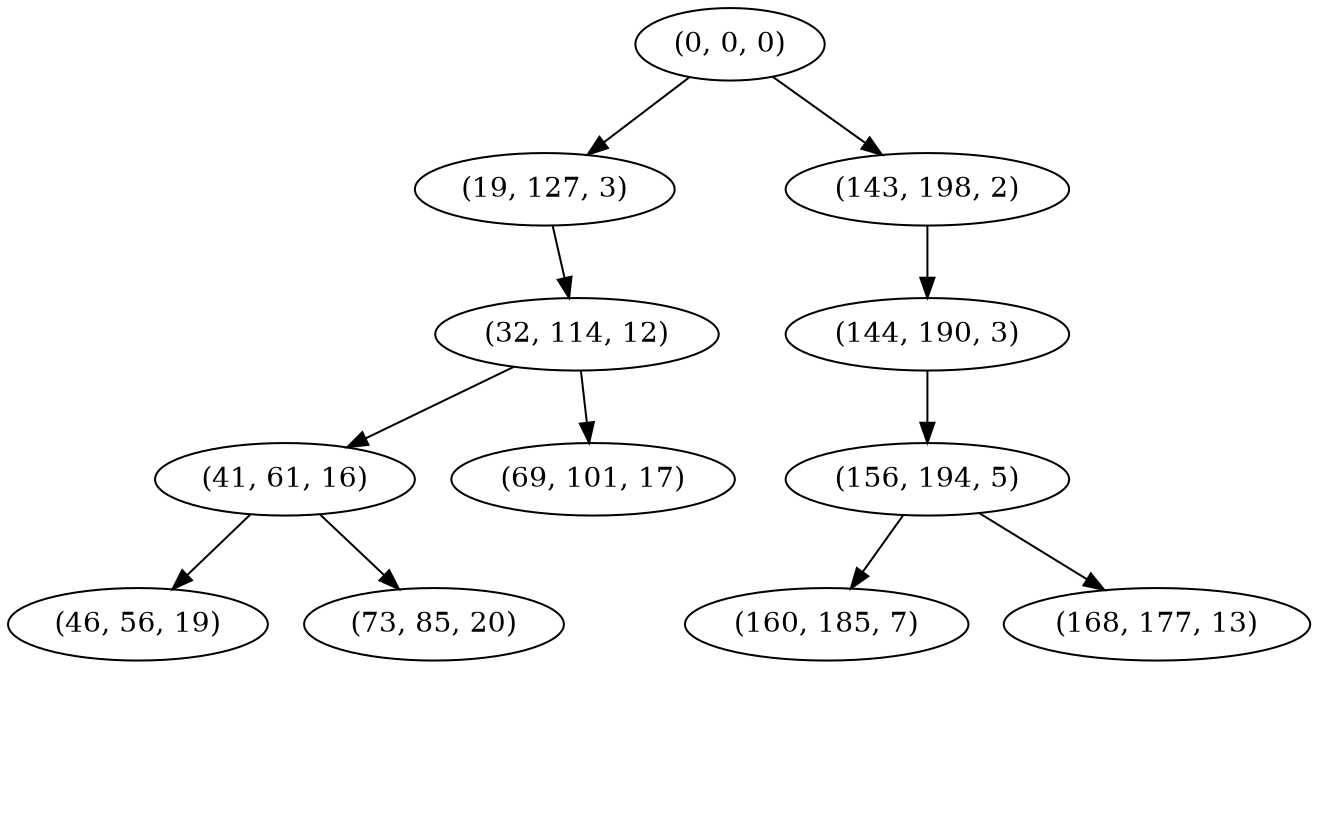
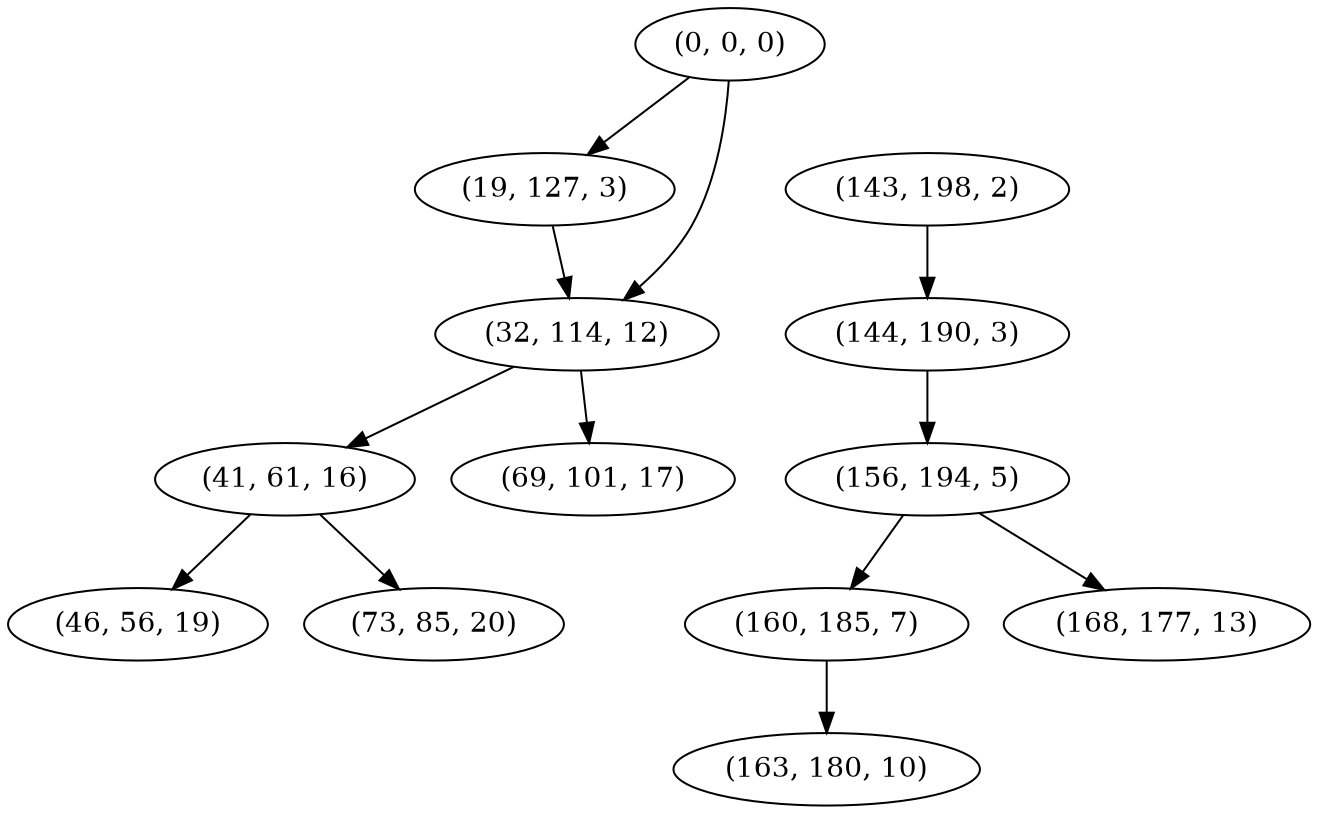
edge "(0, 0, 0)" -> "(143, 198, 2)": now "(0, 0, 0)" -> "(32, 114, 12)"
node "(163, 180, 10)": added
